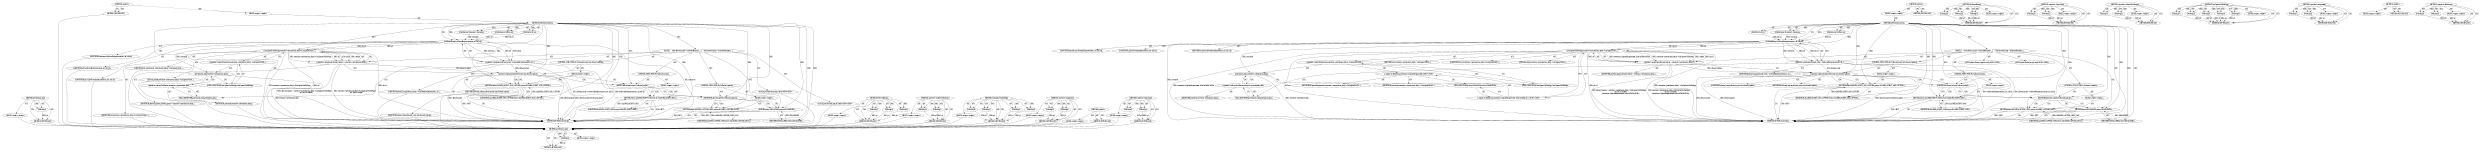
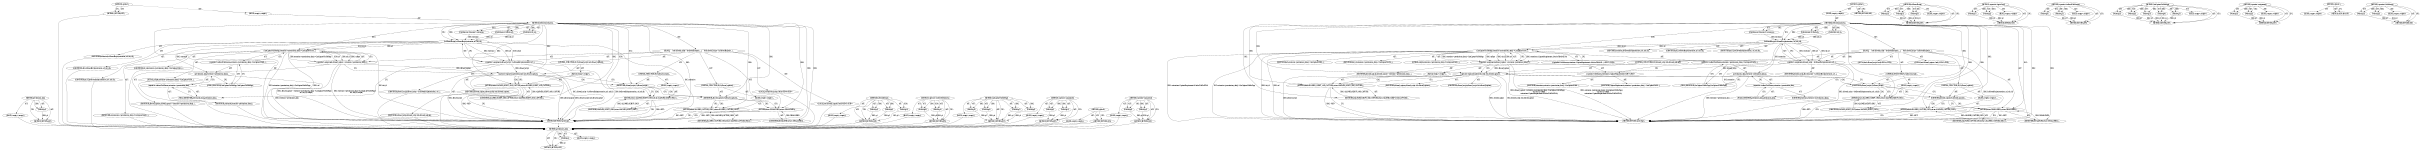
node "(FIELD_IDENTIFIER,kActiveTabOrAllUrls,kActiveTabOrAllUrls)": removed
